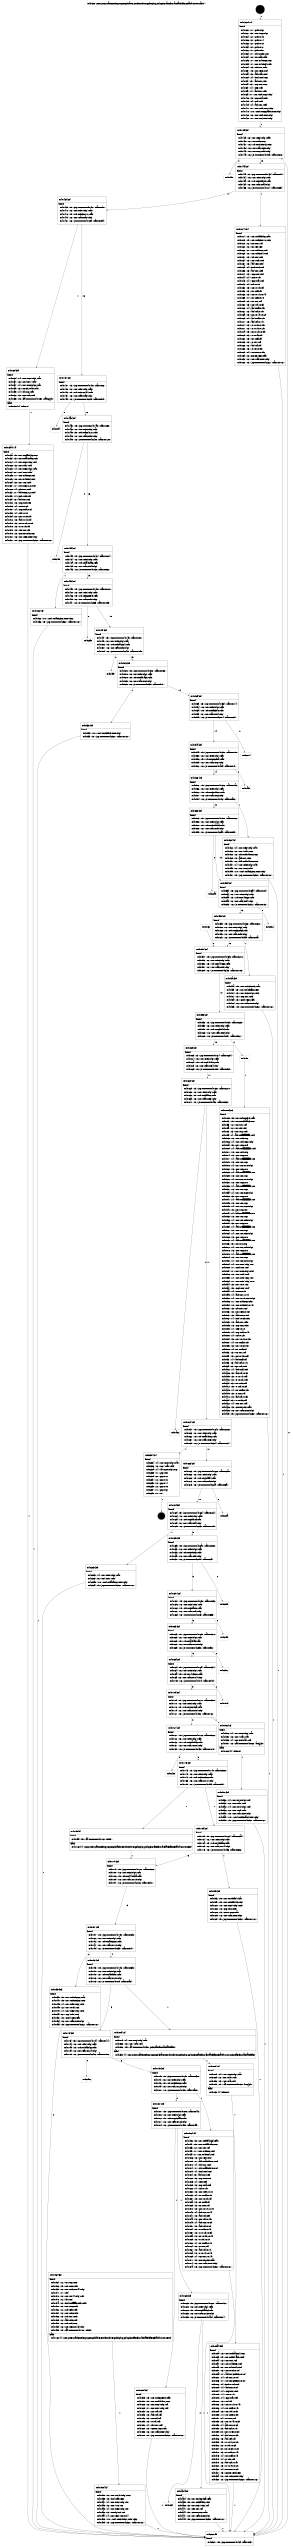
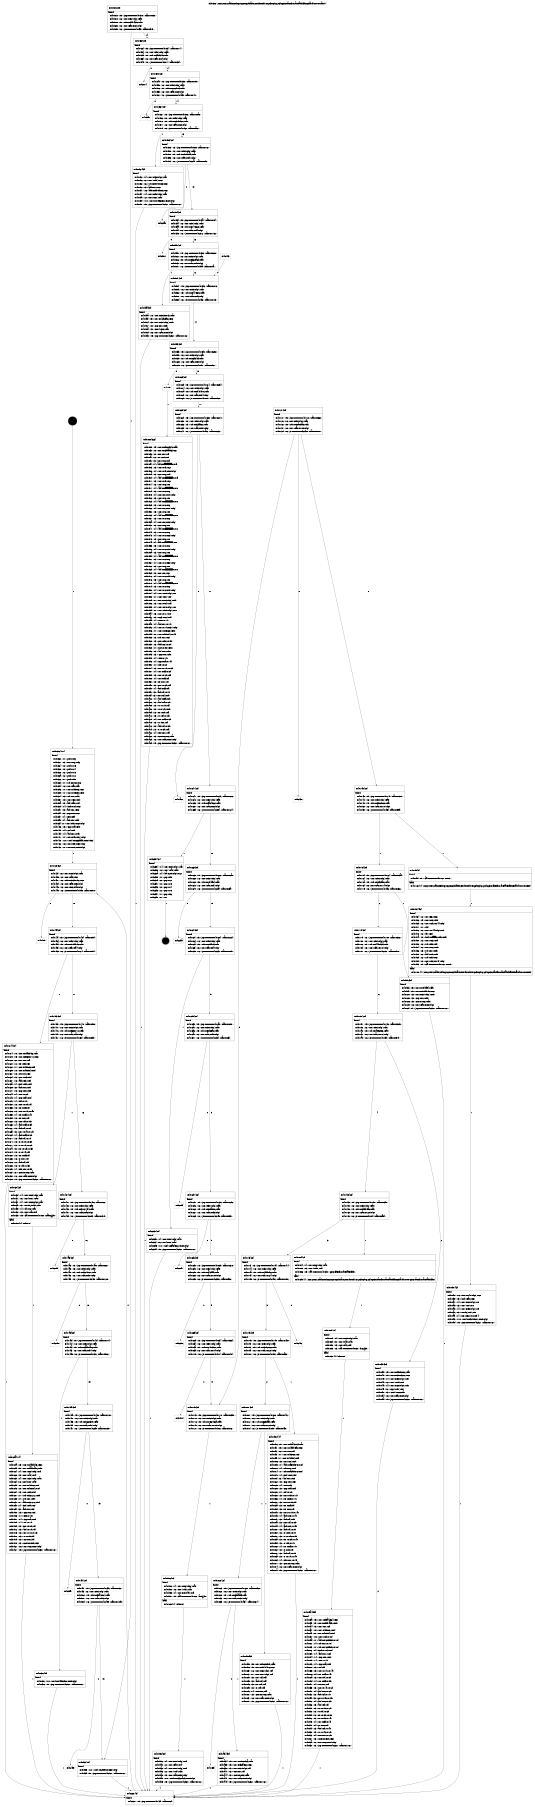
edge "0x4014f7 [28]" -> "0x401513 [28]": now "0x4014f7 [28]" -> "0x401f35 [15]"
edge "0x40170b [28]" -> "0x401727 [28]": reversed
edge "0x401d5f [5]" -> "0x40177b [28]": now "0x401d5f [5]" -> "0x401d64 [52]"
